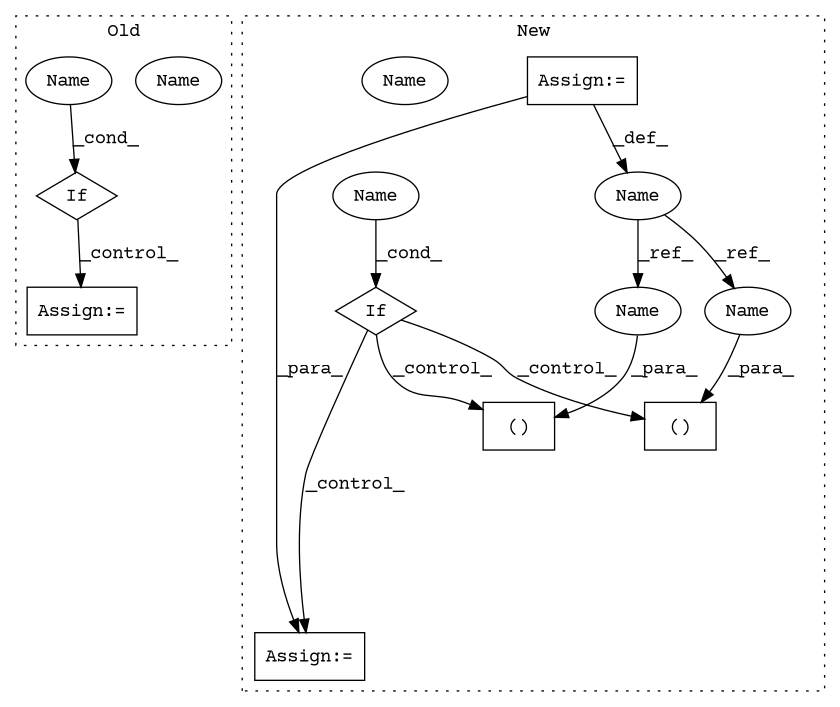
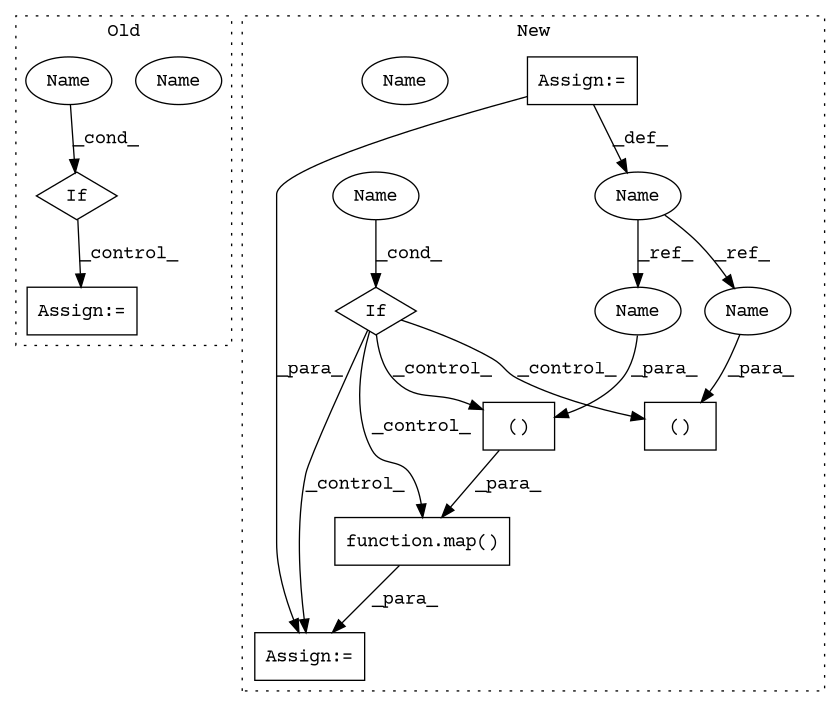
node "function.map()": added
